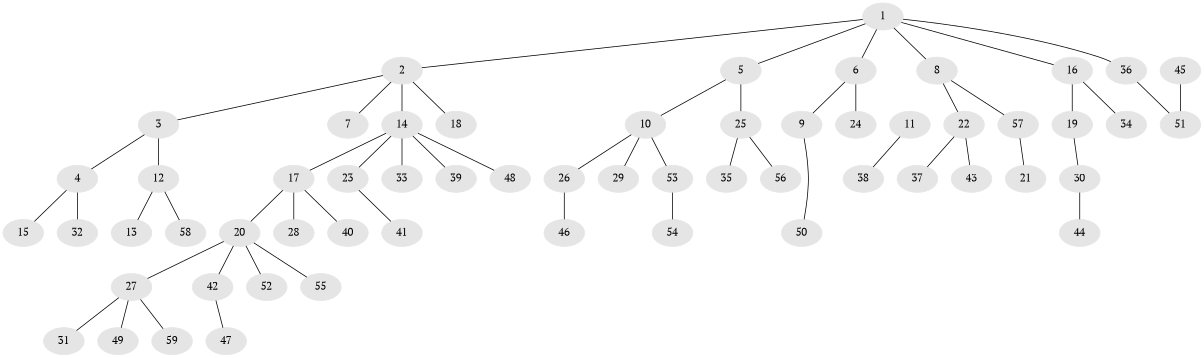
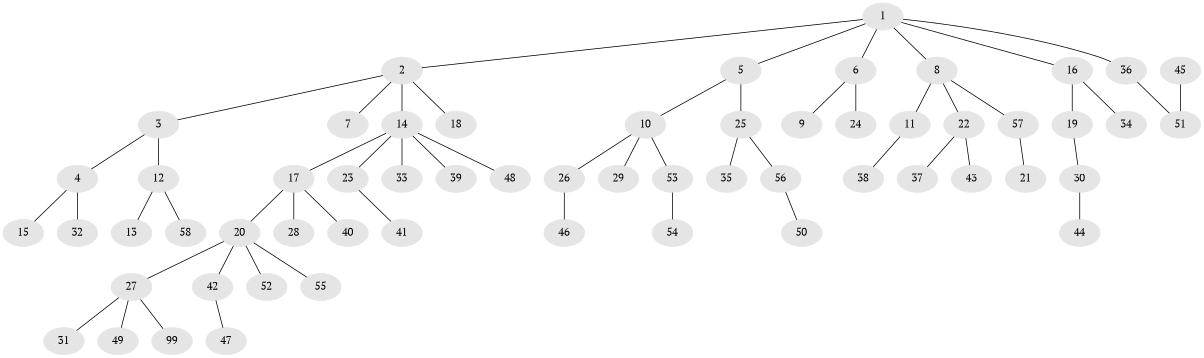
edge "8" -- "11": added
edge "9" -- "50": now "56" -- "50"
node "59": label "59" -> "99"
